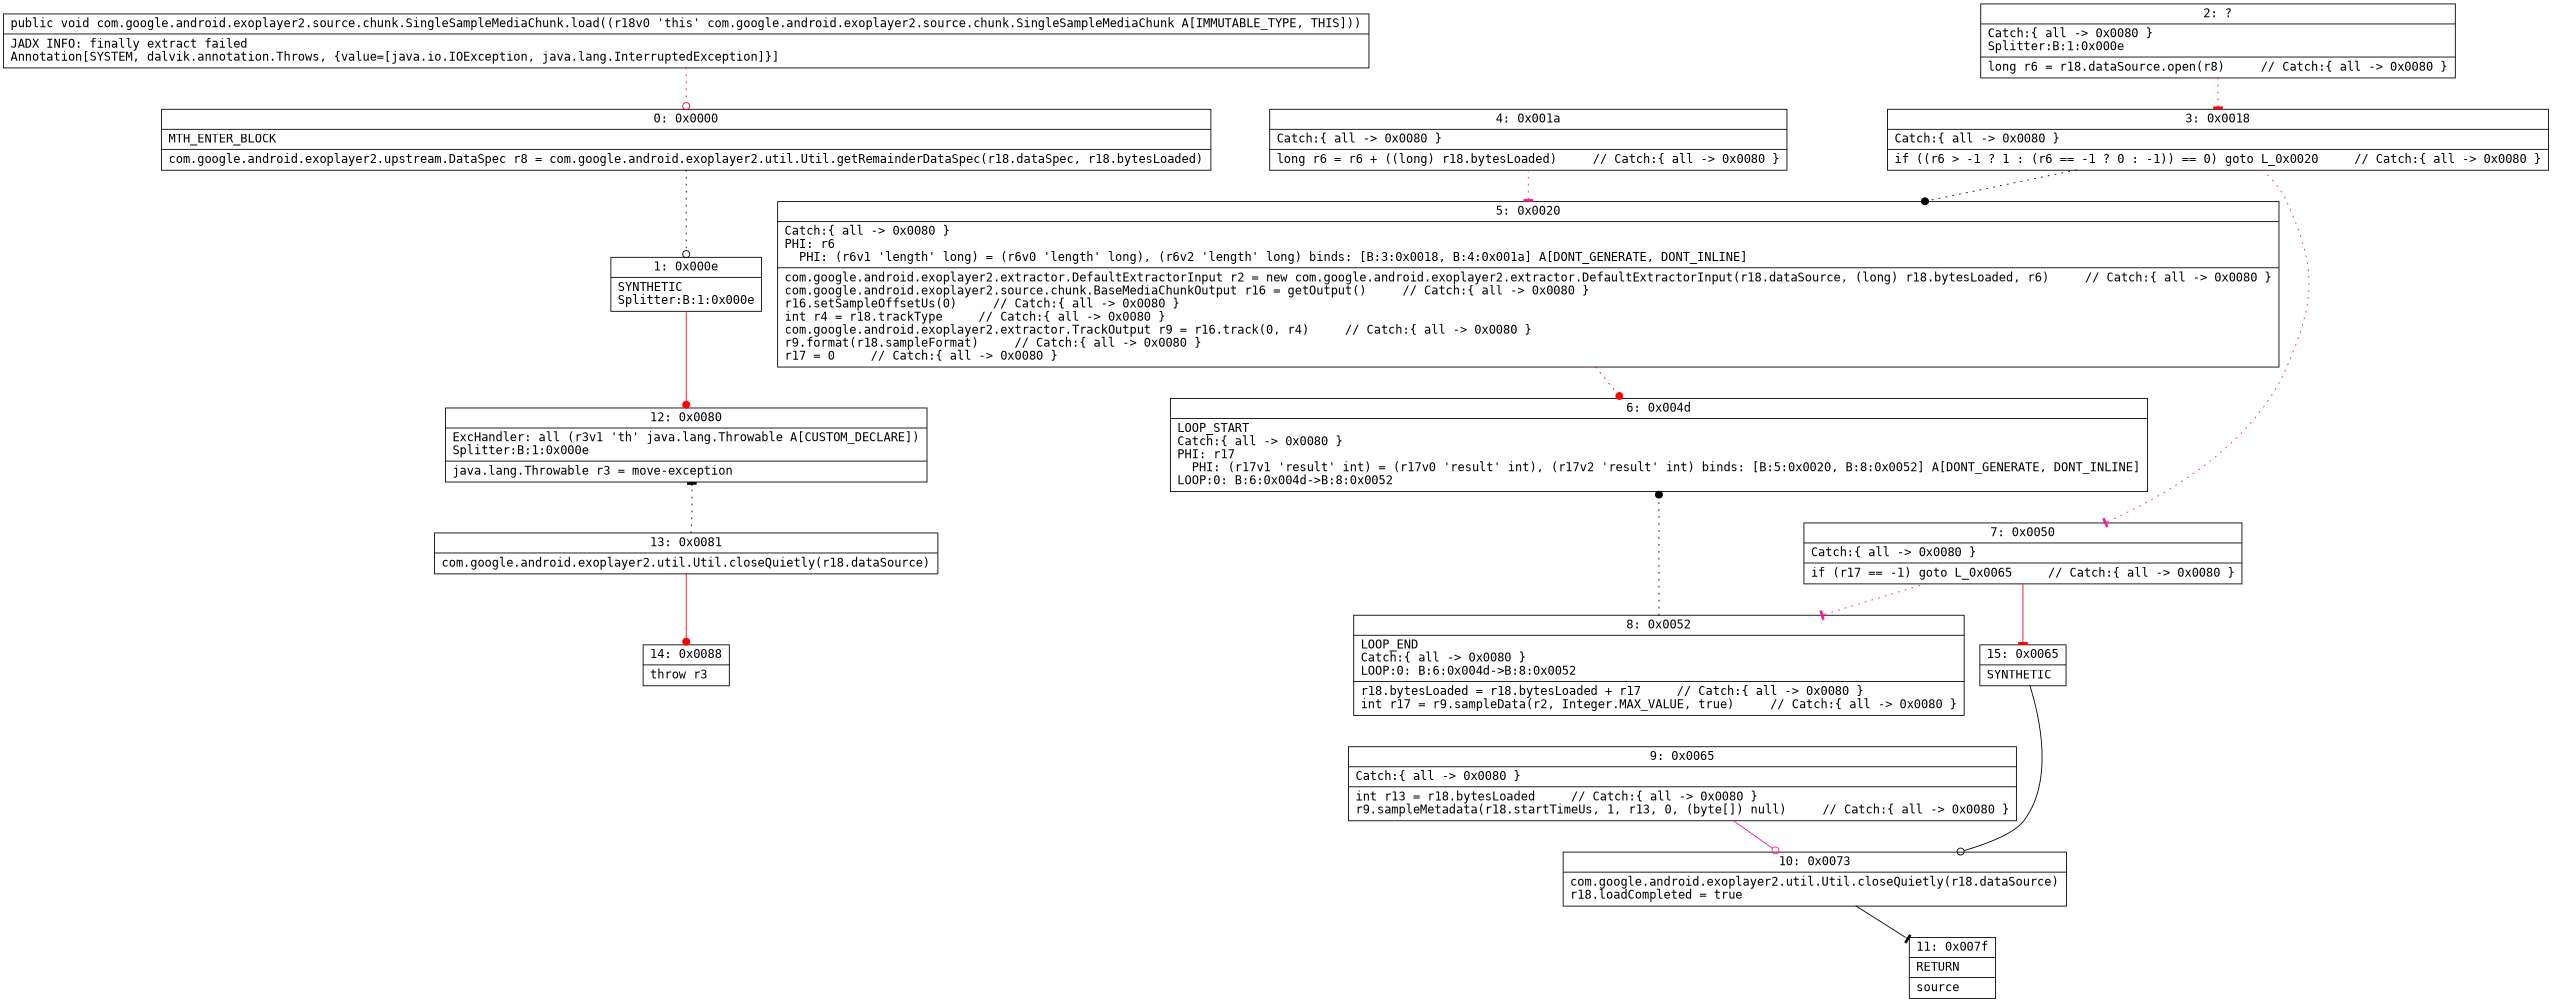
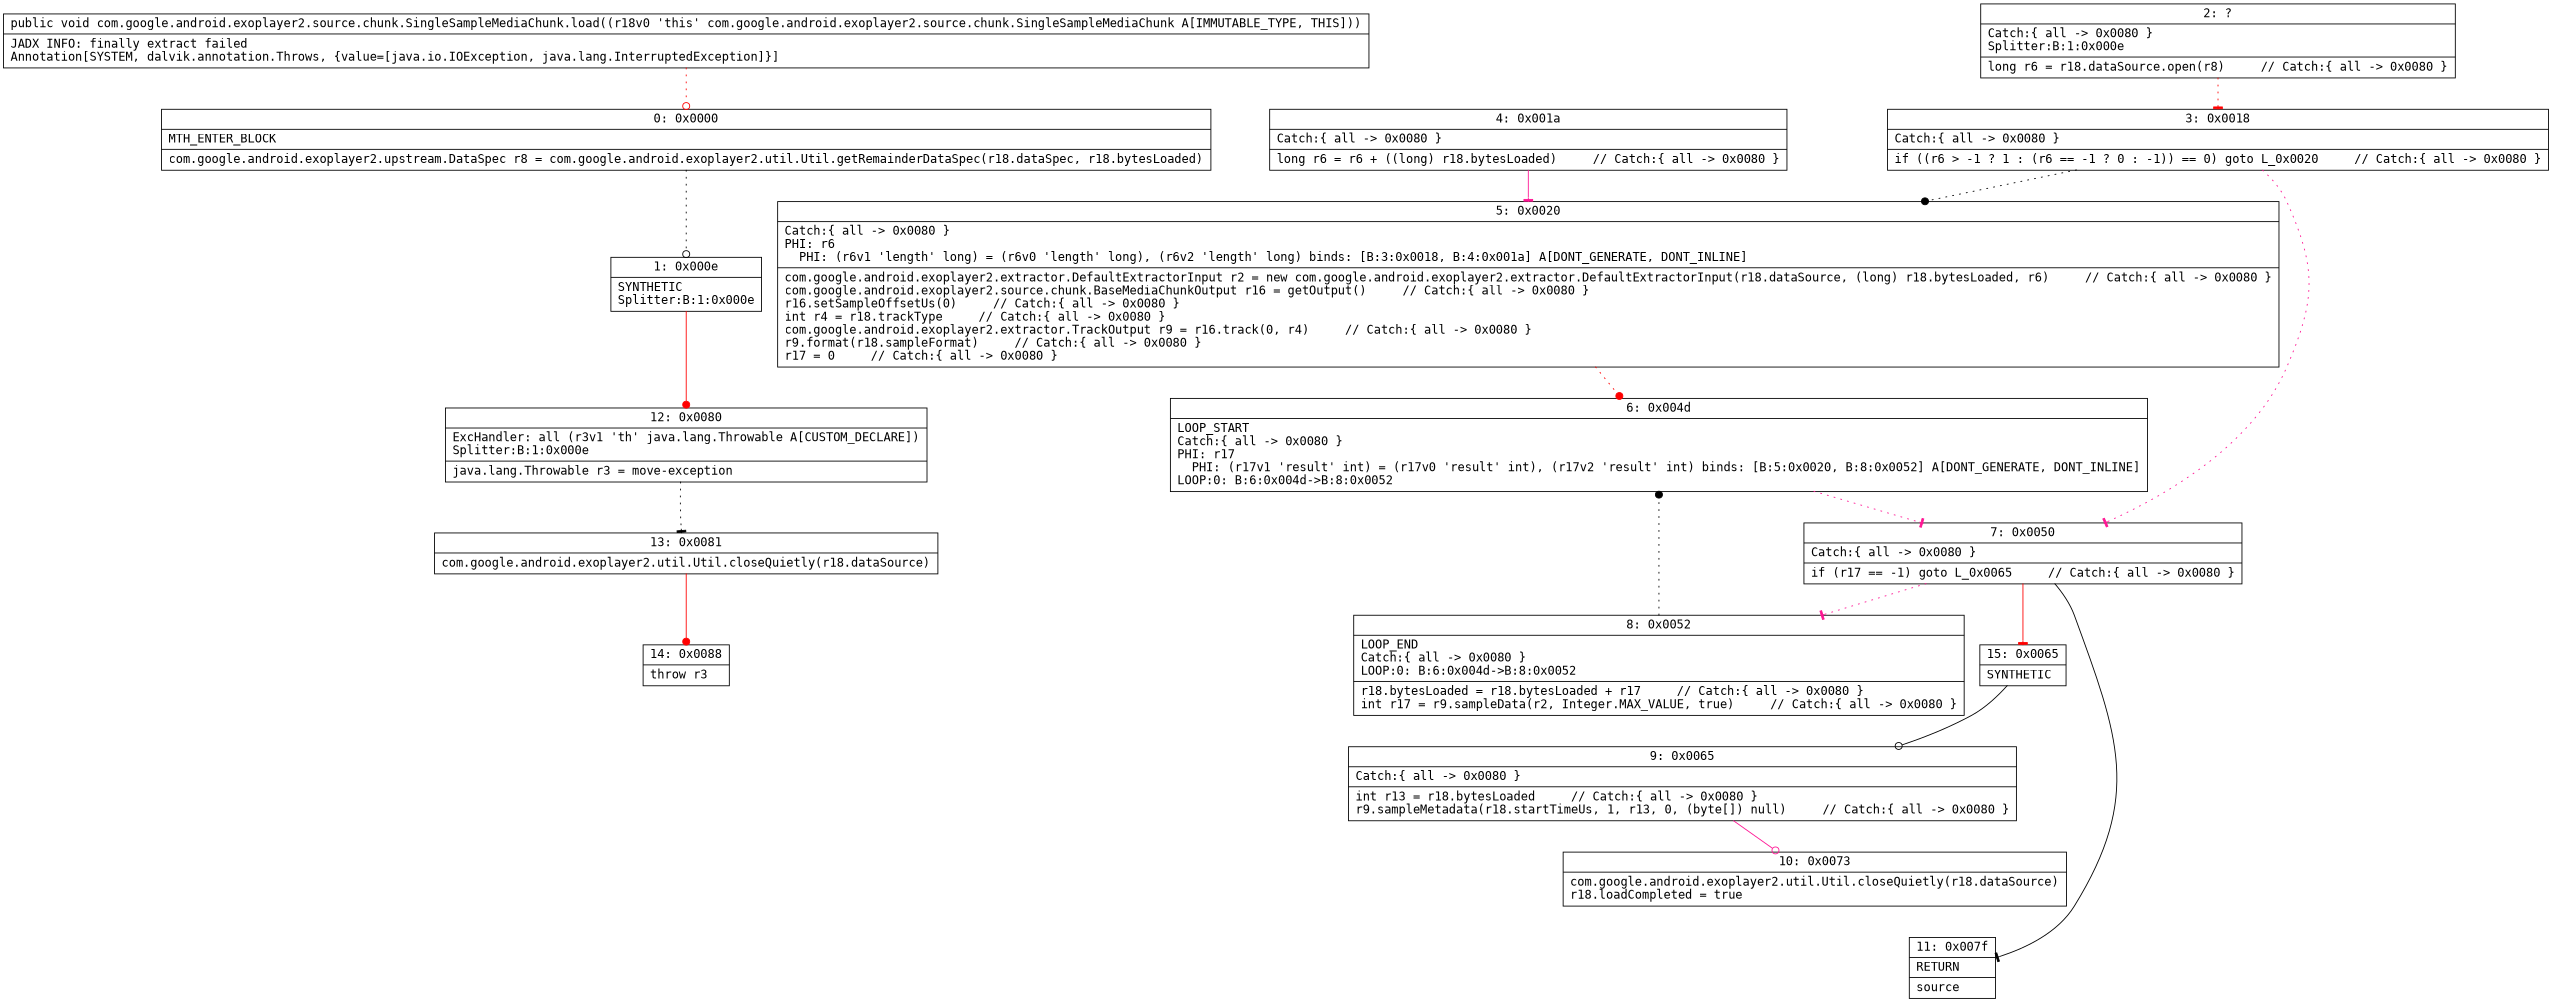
edge "4: 0x001a" -> "5: 0x0020": style dotted -> solid
edge "6: 0x004d" -> "7: 0x0050": added
edge "13: 0x0081" -> "12: 0x0080": reversed
edge "15: 0x0065" -> "10: 0x0073": now "15: 0x0065" -> "9: 0x0065"
edge "10: 0x0073" -> "11: 0x007f": now "7: 0x0050" -> "11: 0x007f"
